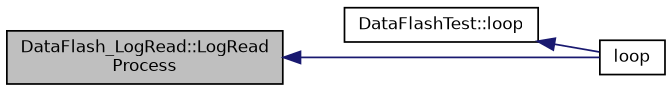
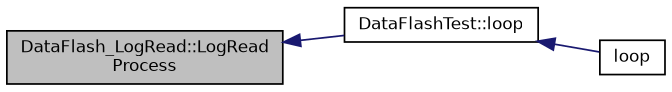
edge "loop" -> "DataFlash_LogRead::LogRead Process": now "DataFlashTest::loop" -> "DataFlash_LogRead::LogRead Process"
